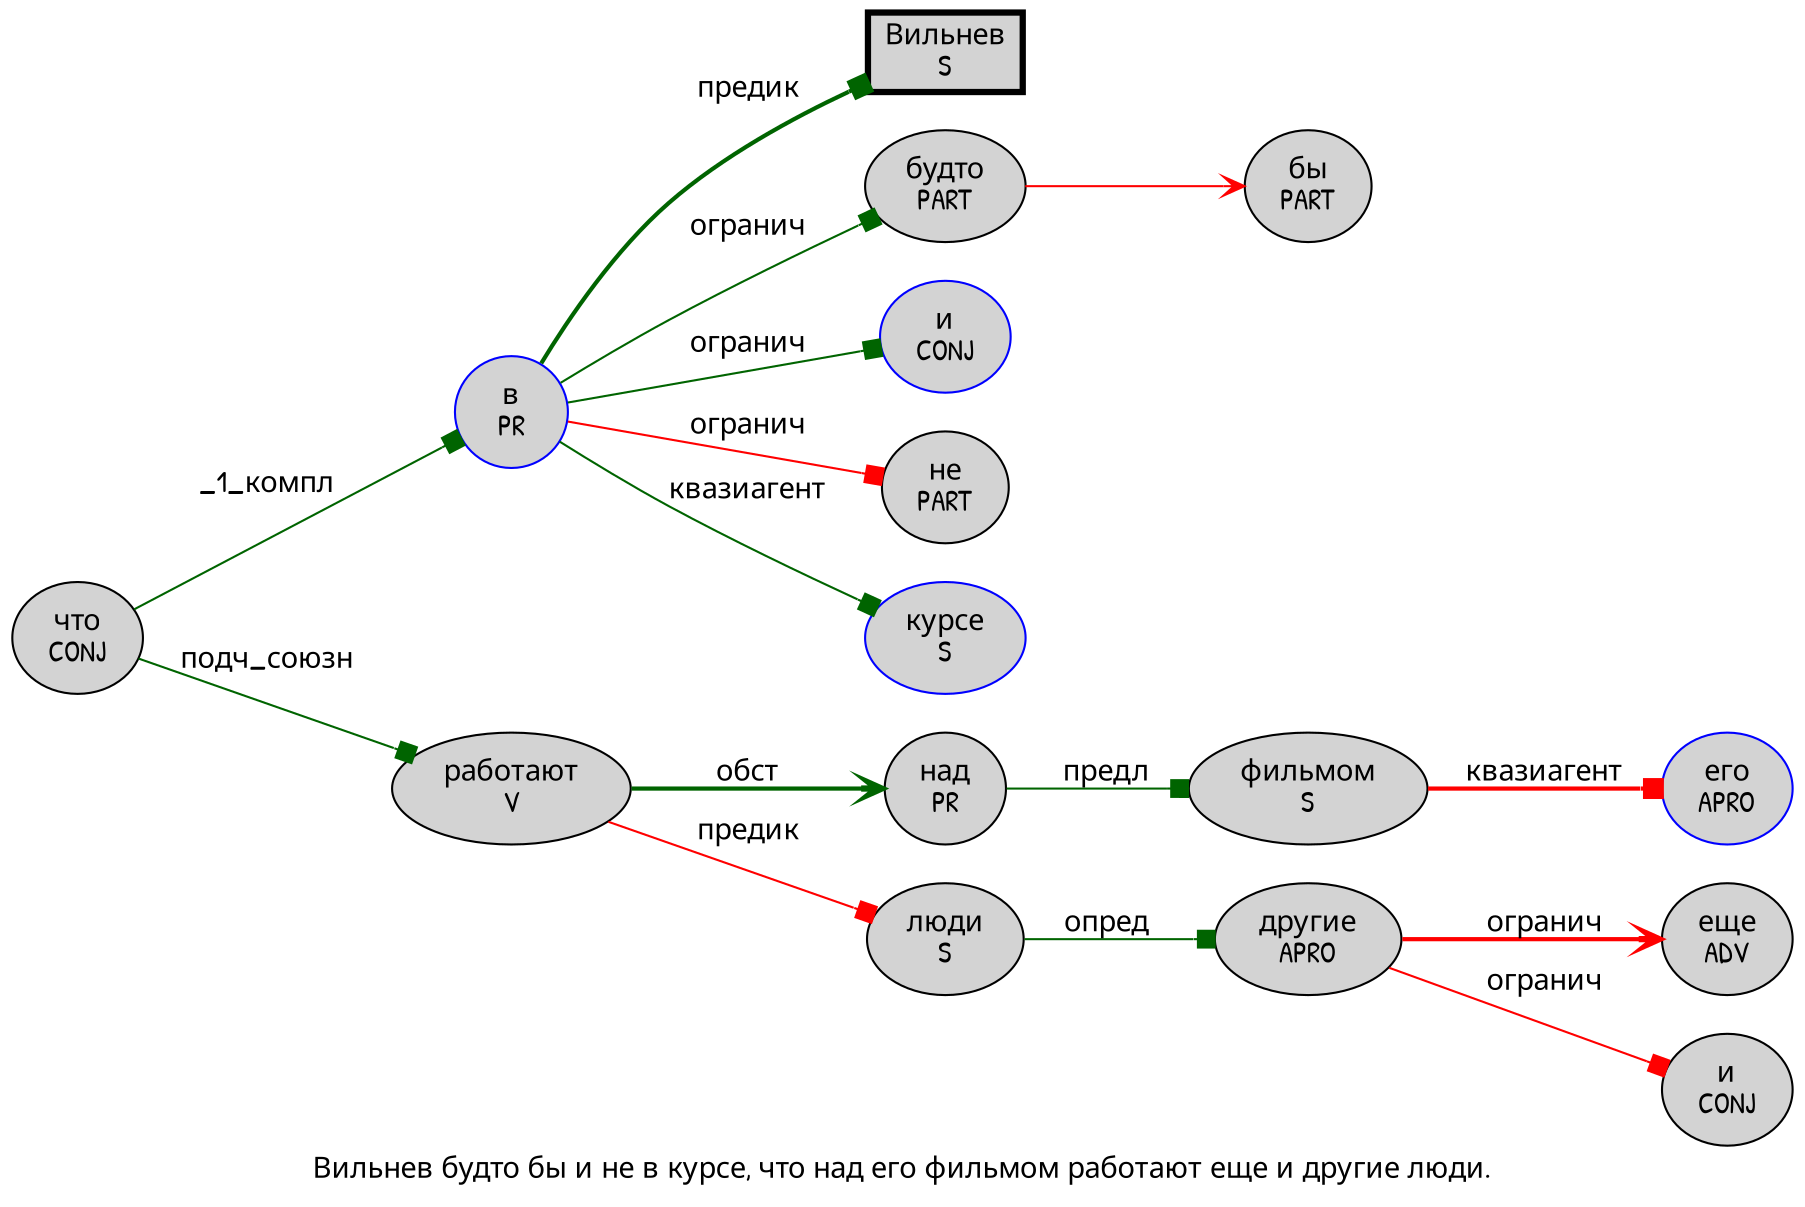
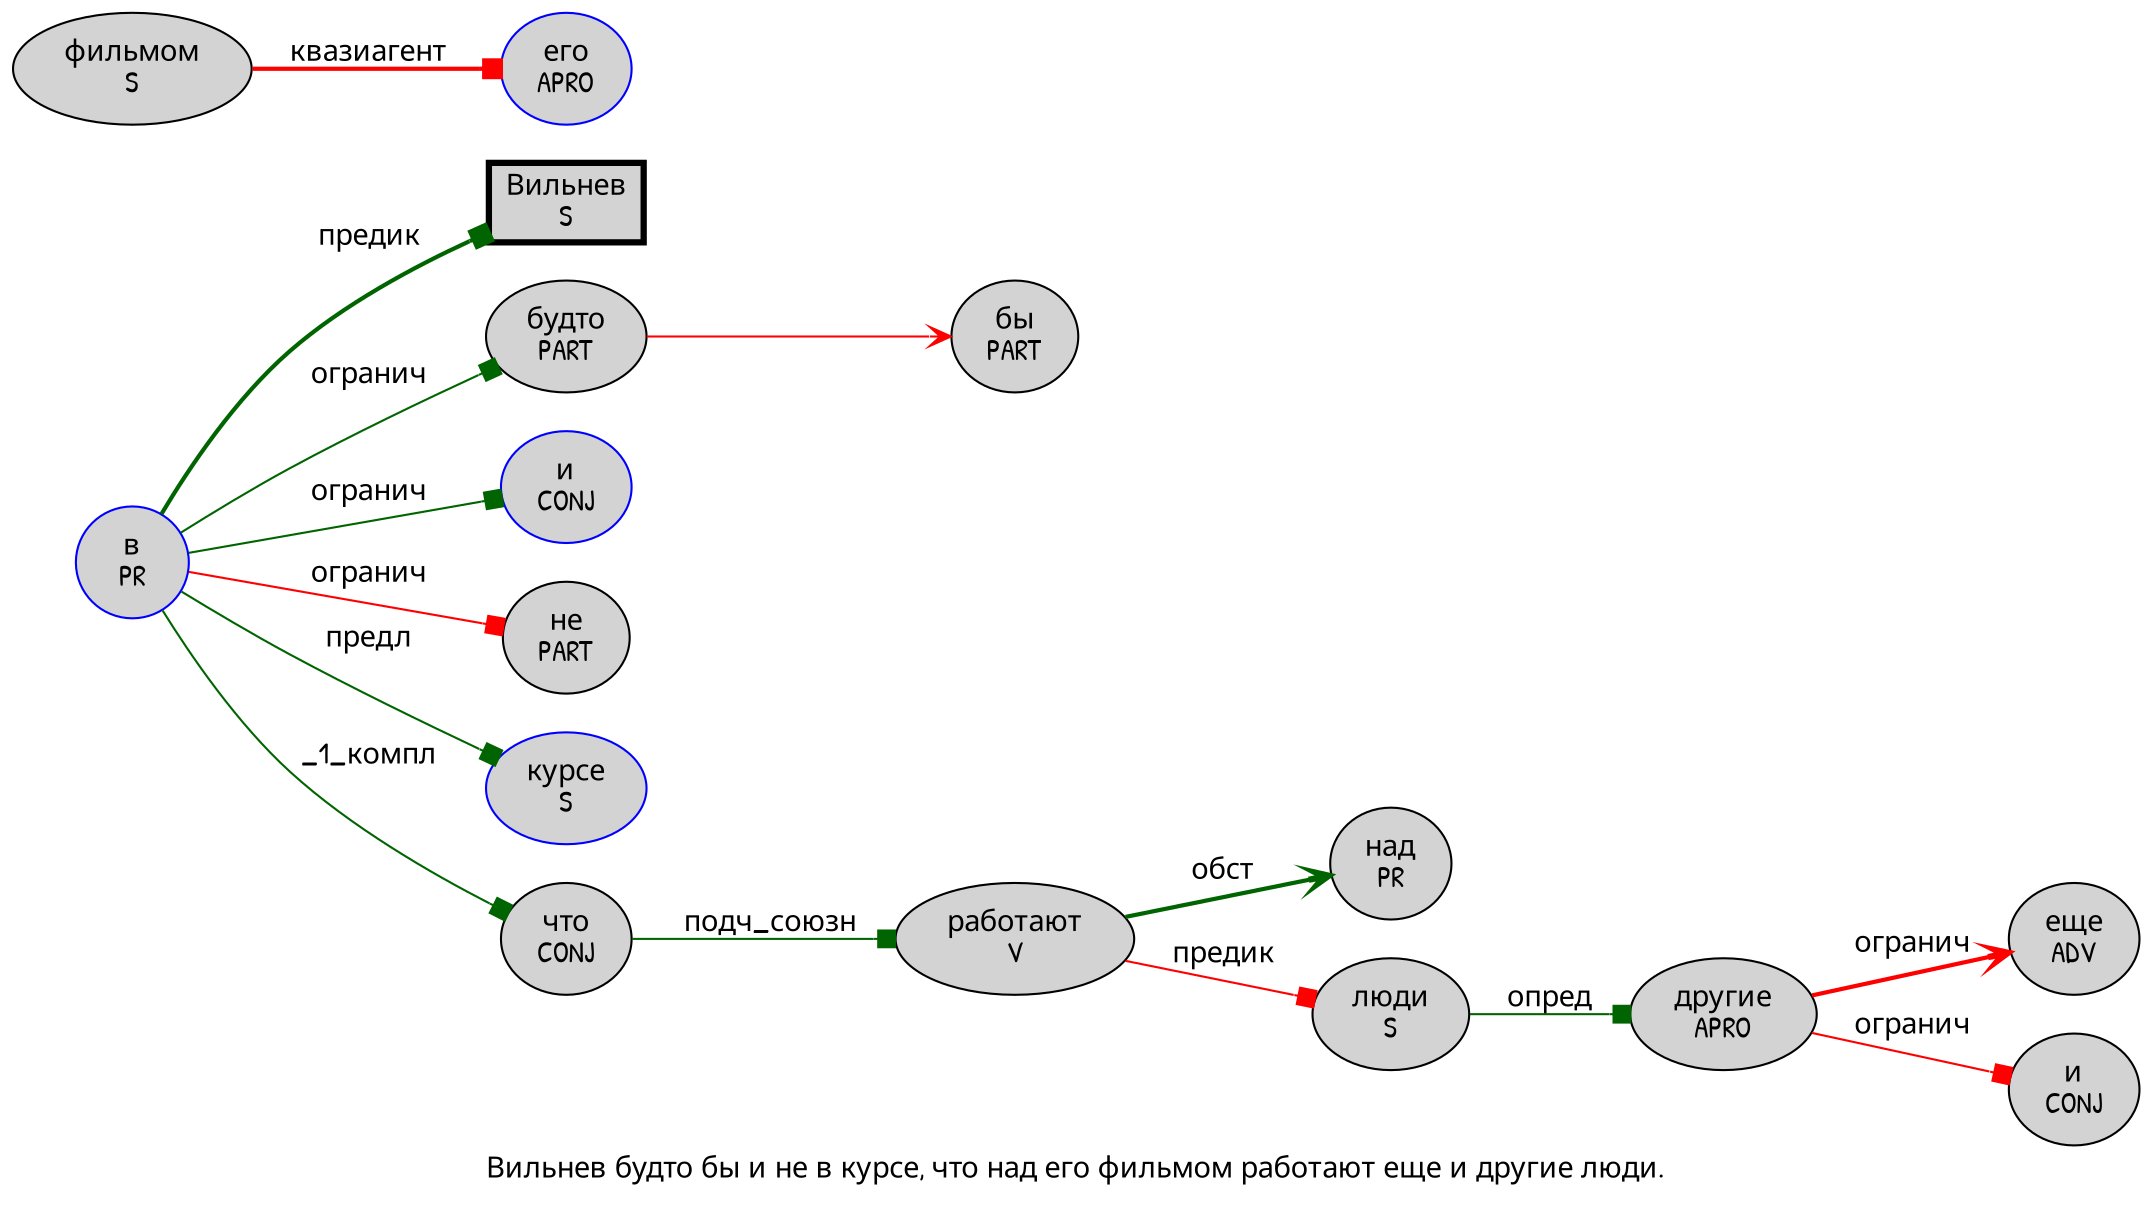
edge "в PR" -> "курсе S": label "квазиагент" -> "предл"
edge "что CONJ" -> "в PR": reversed
edge "над PR" -> "фильмом S": removed, label "предл"
